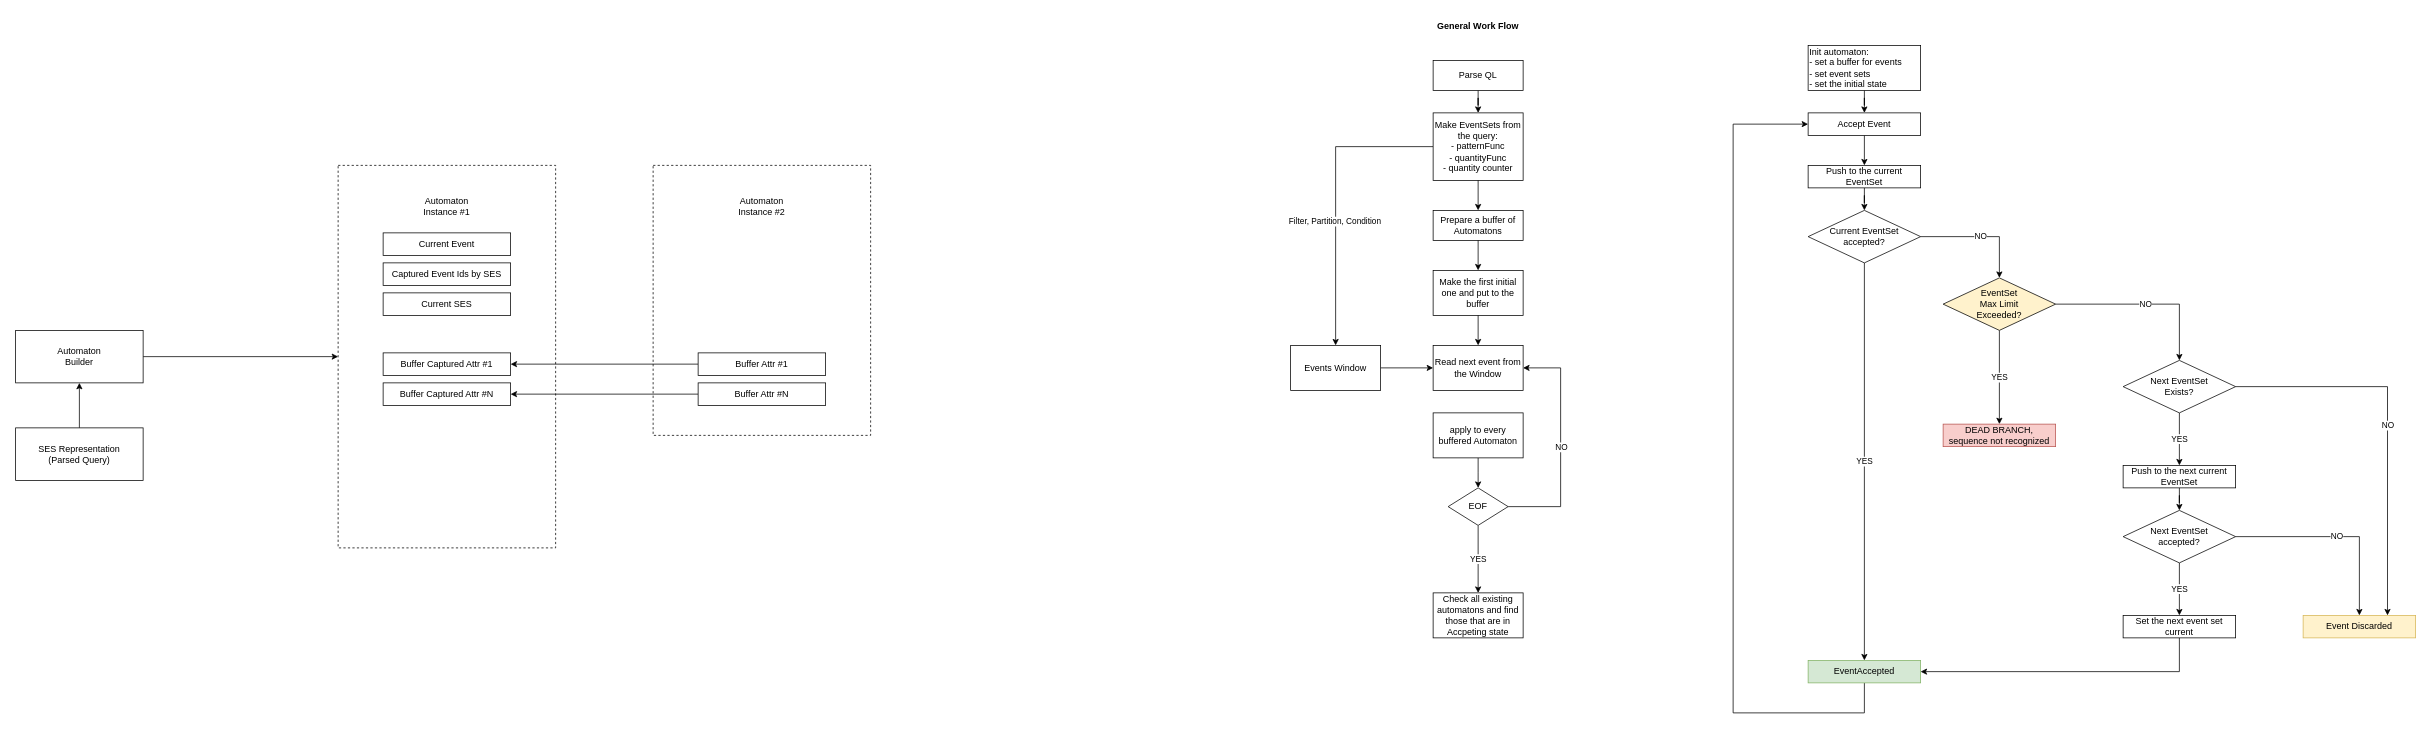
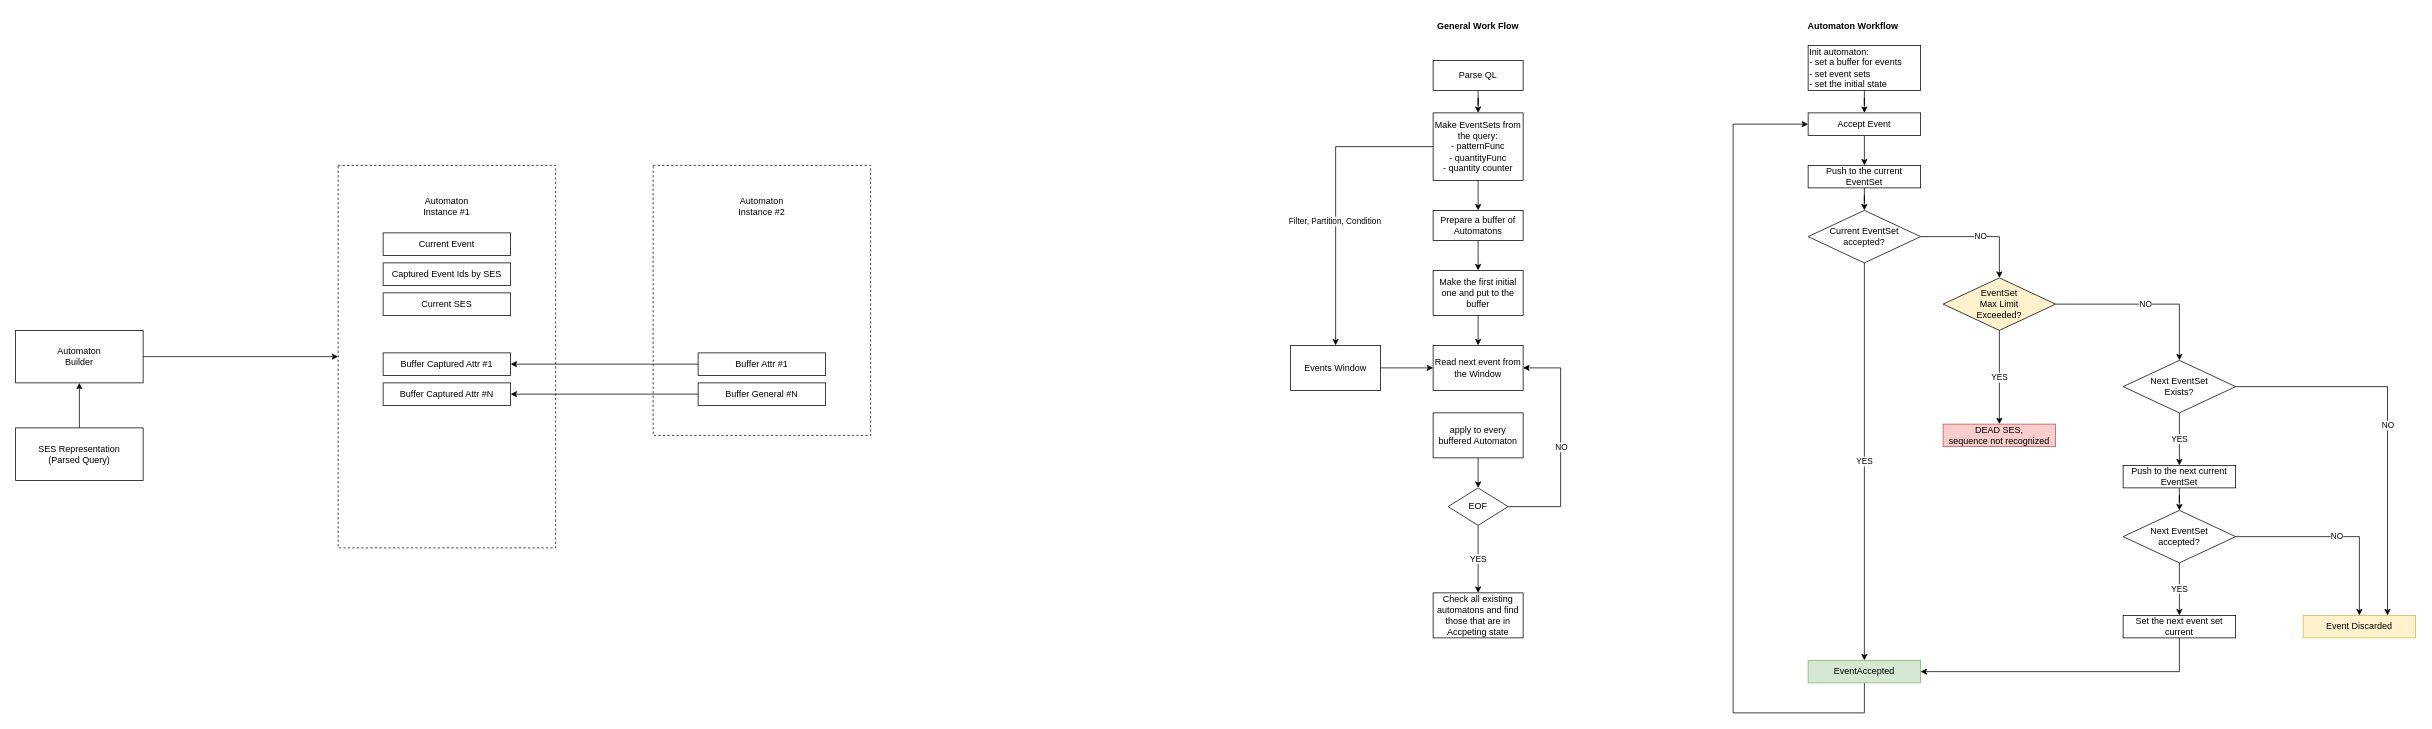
node "Automaton Workflow": added
node "Buffer Attr #N": label "Buffer Attr #N" -> "Buffer General #N"
node "DEAD BRANCH, sequence not recognized": label "DEAD BRANCH, sequence not recognized" -> "DEAD SES, sequence not recognized"
